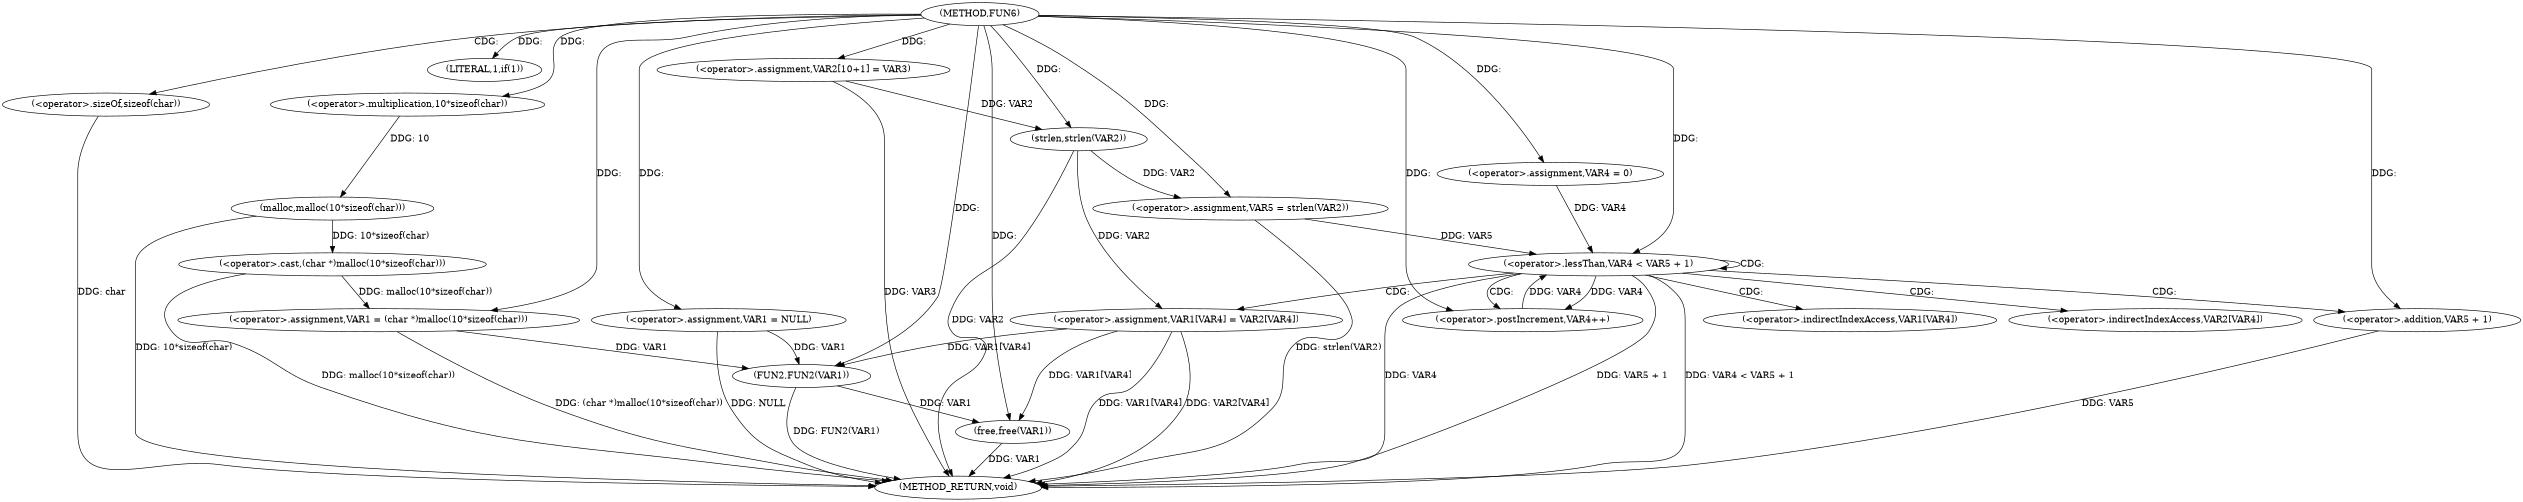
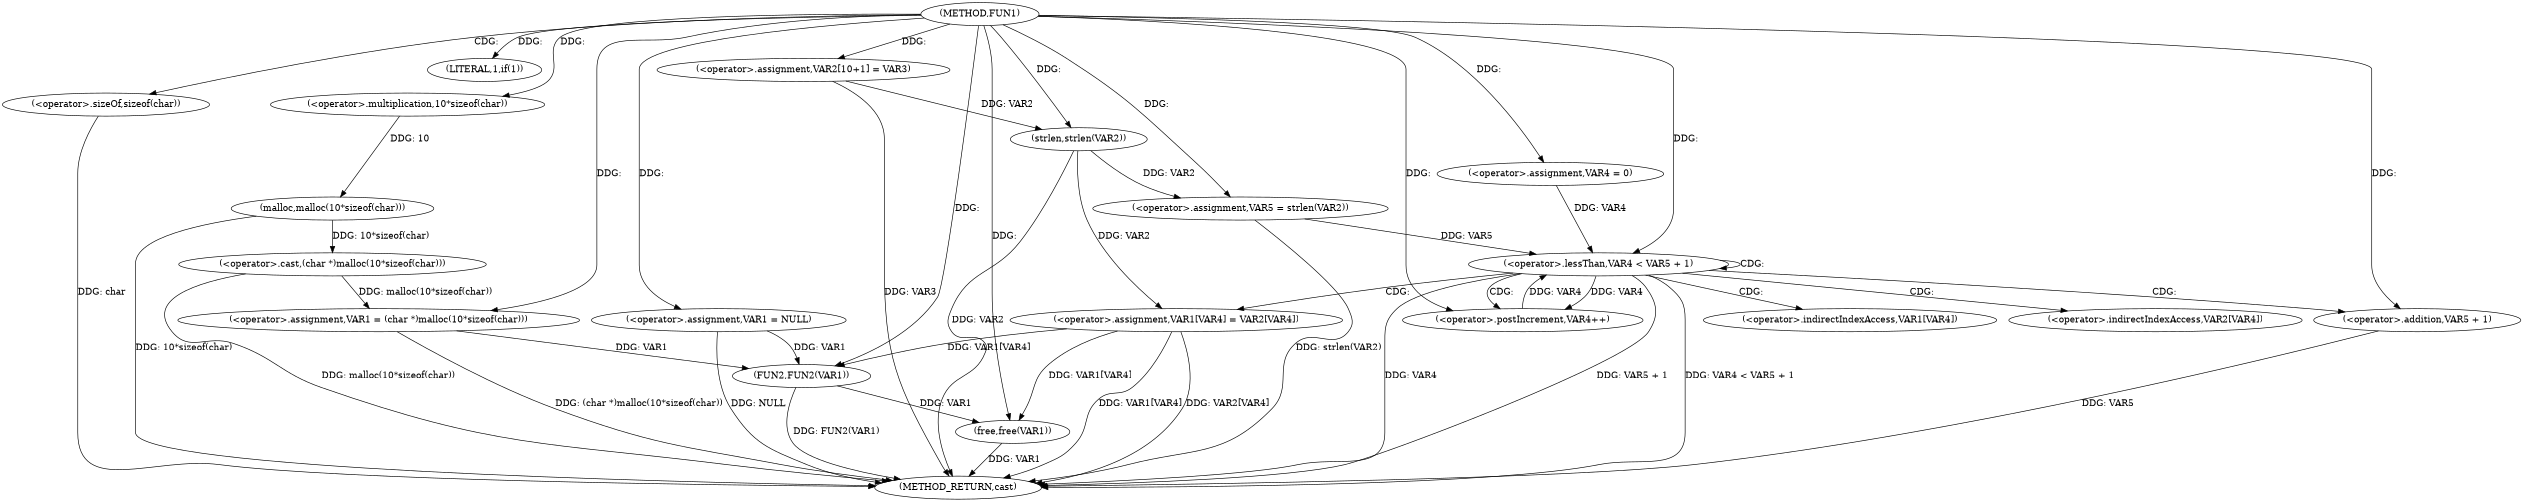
node "(METHOD,FUN6)": label "(METHOD,FUN6)" -> "(METHOD,FUN1)"
node "(METHOD_RETURN,void)": label "(METHOD_RETURN,void)" -> "(METHOD_RETURN,cast)"
